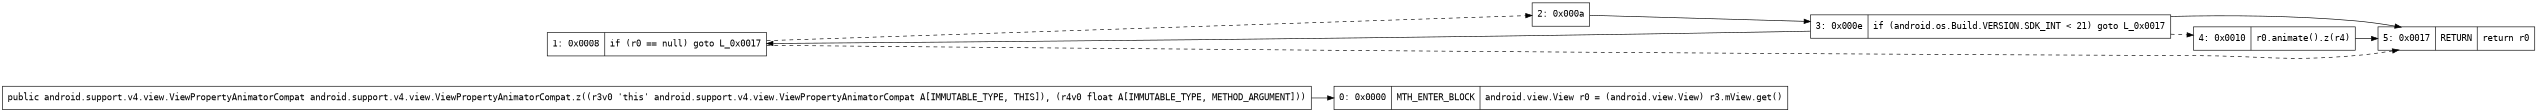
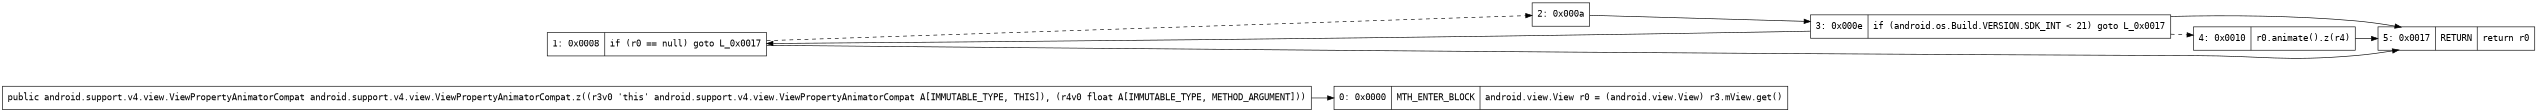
edge "1: 0x0008" -> "5: 0x0017": style dashed -> solid
